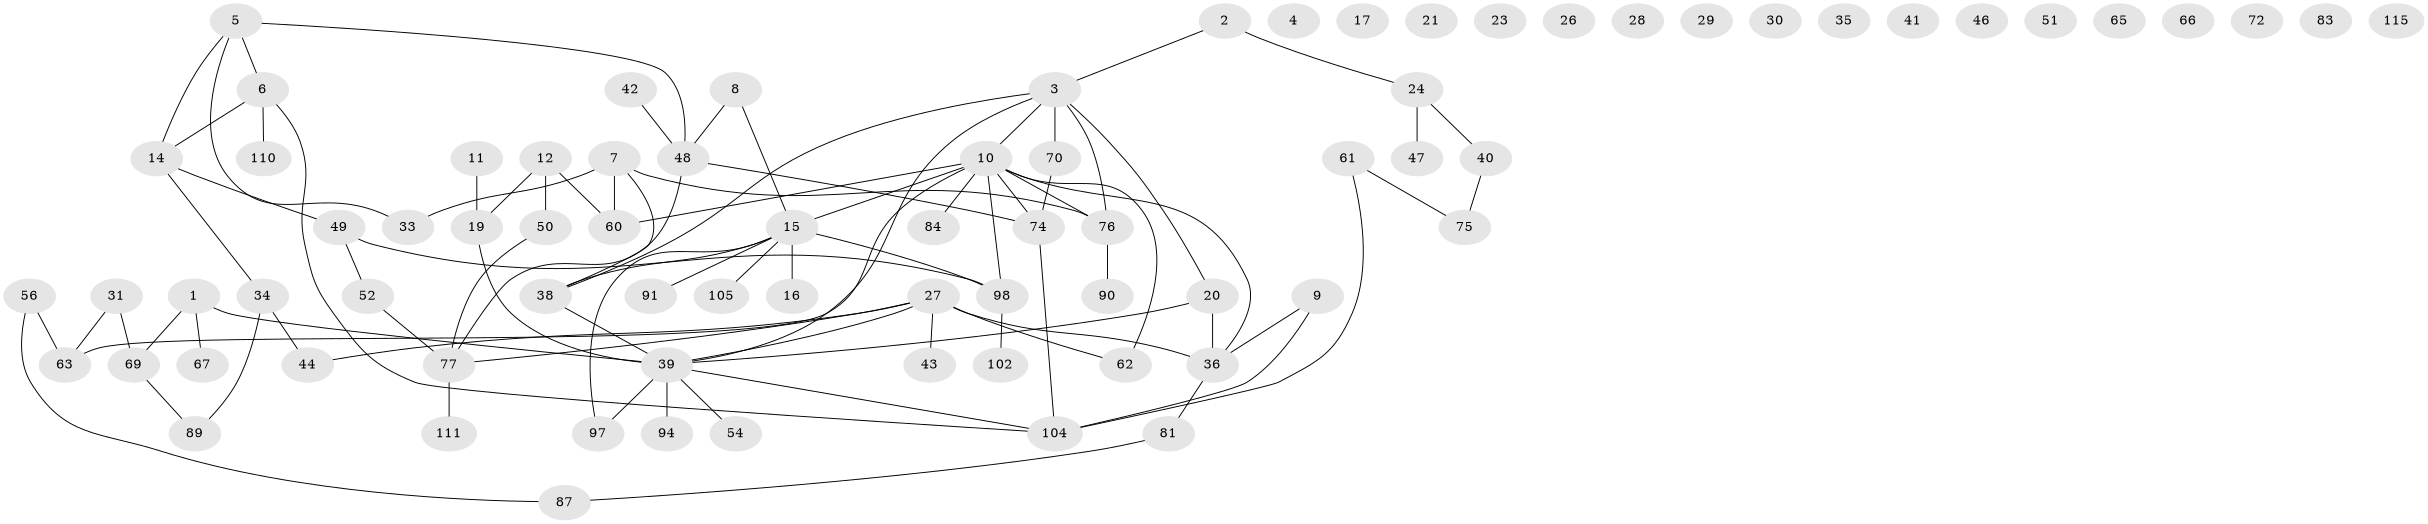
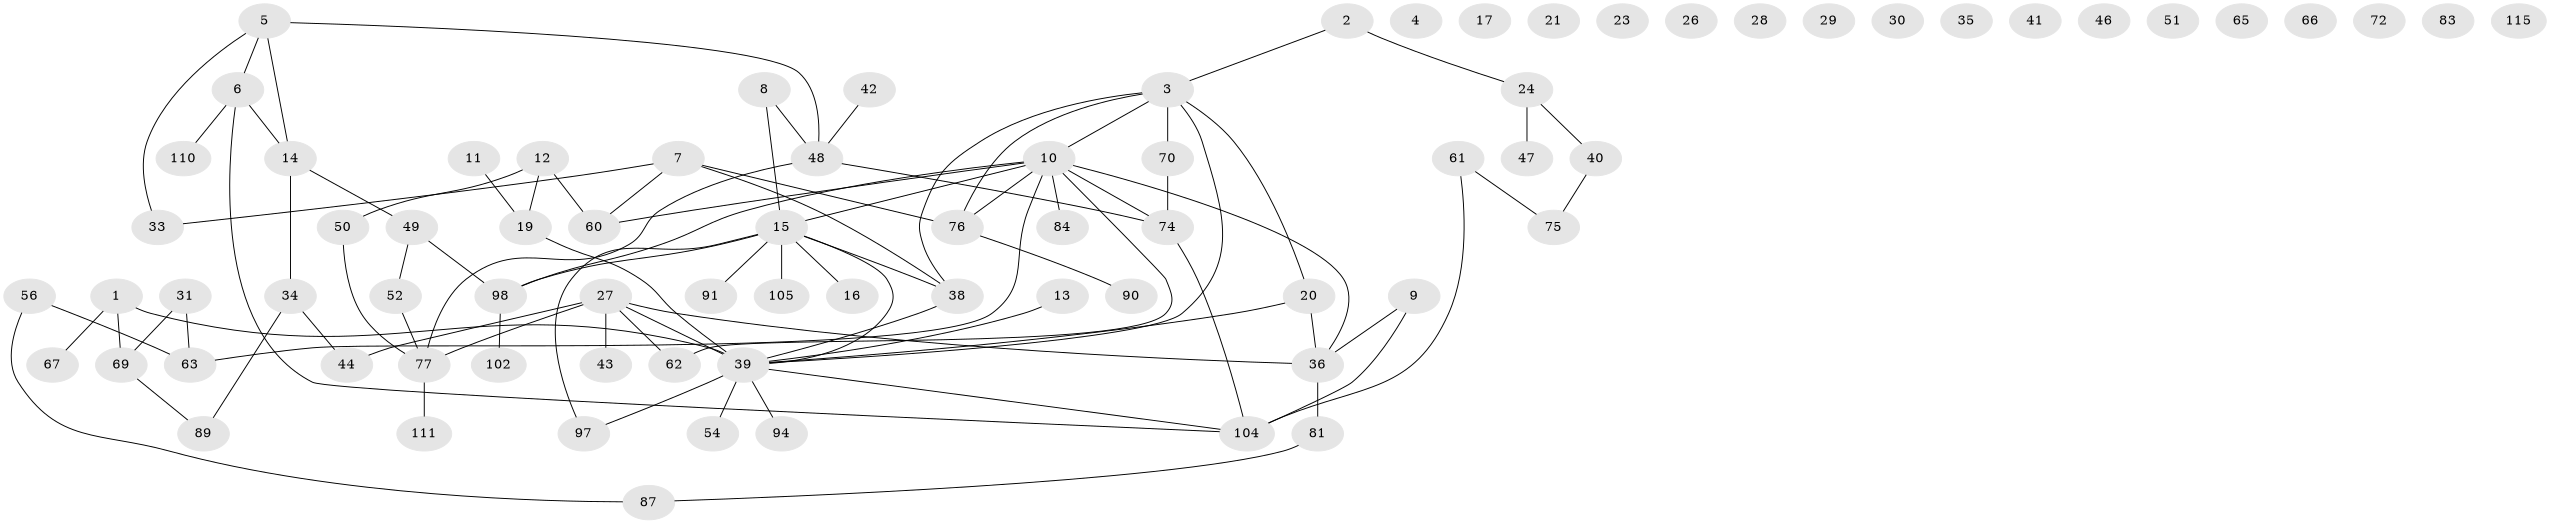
node "13": added
edge "15" -- "39": added
